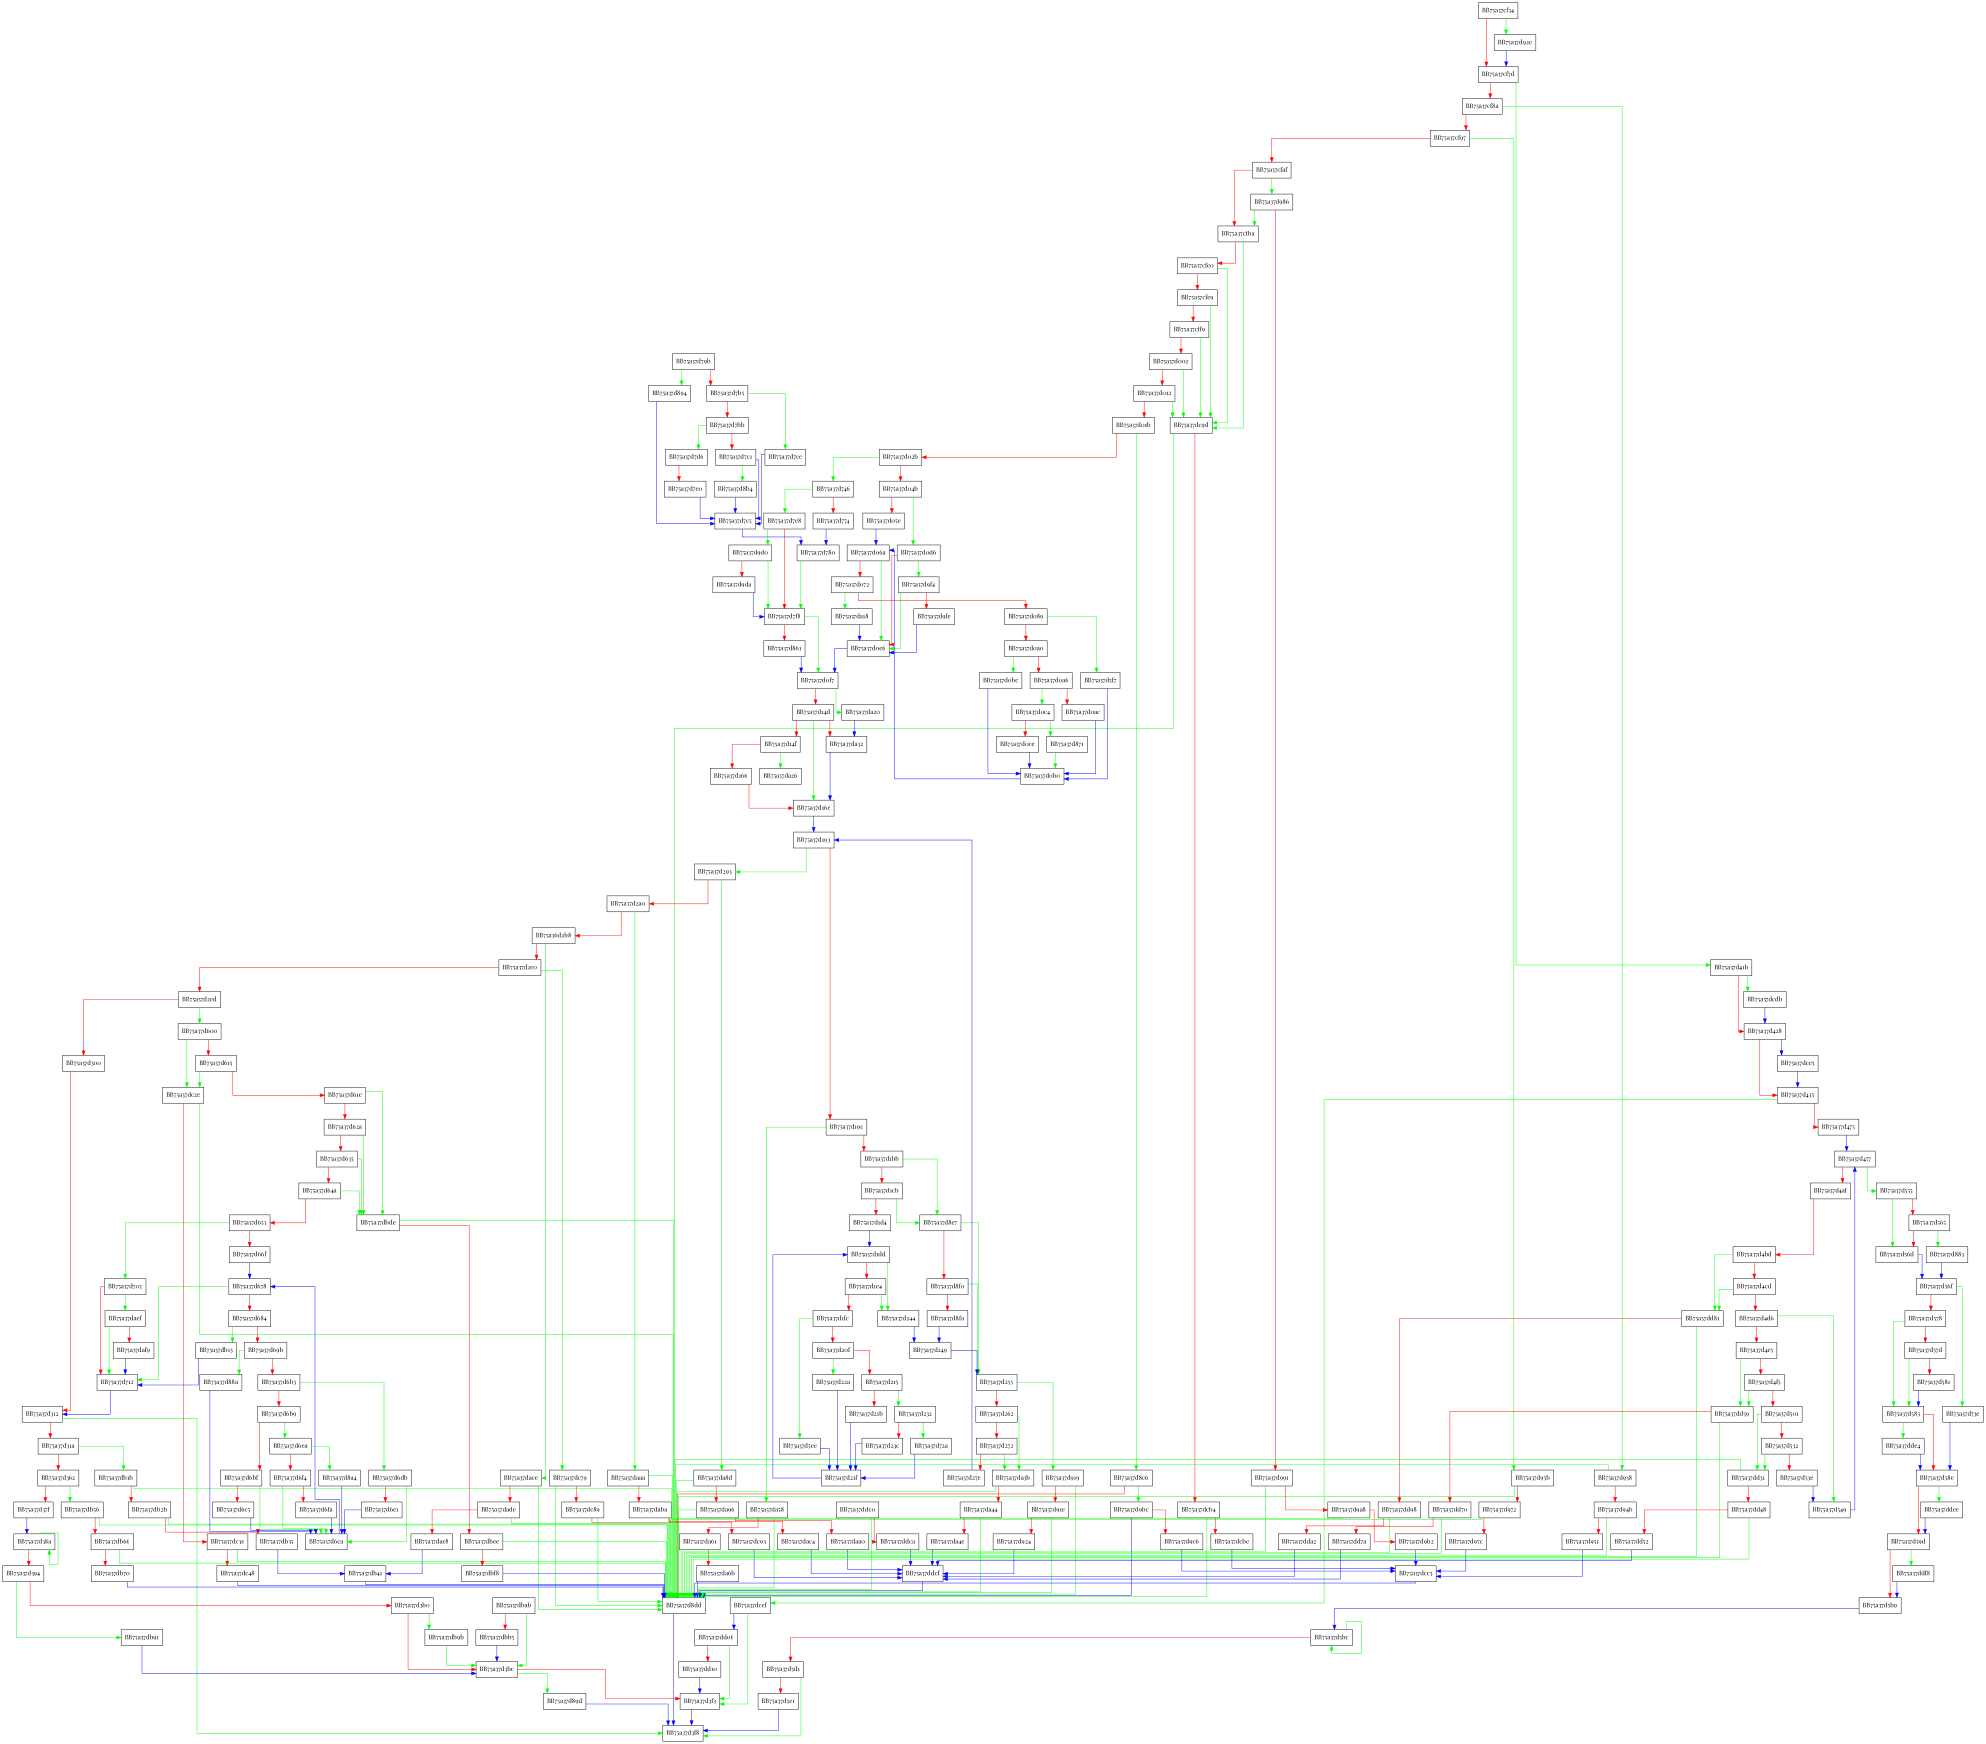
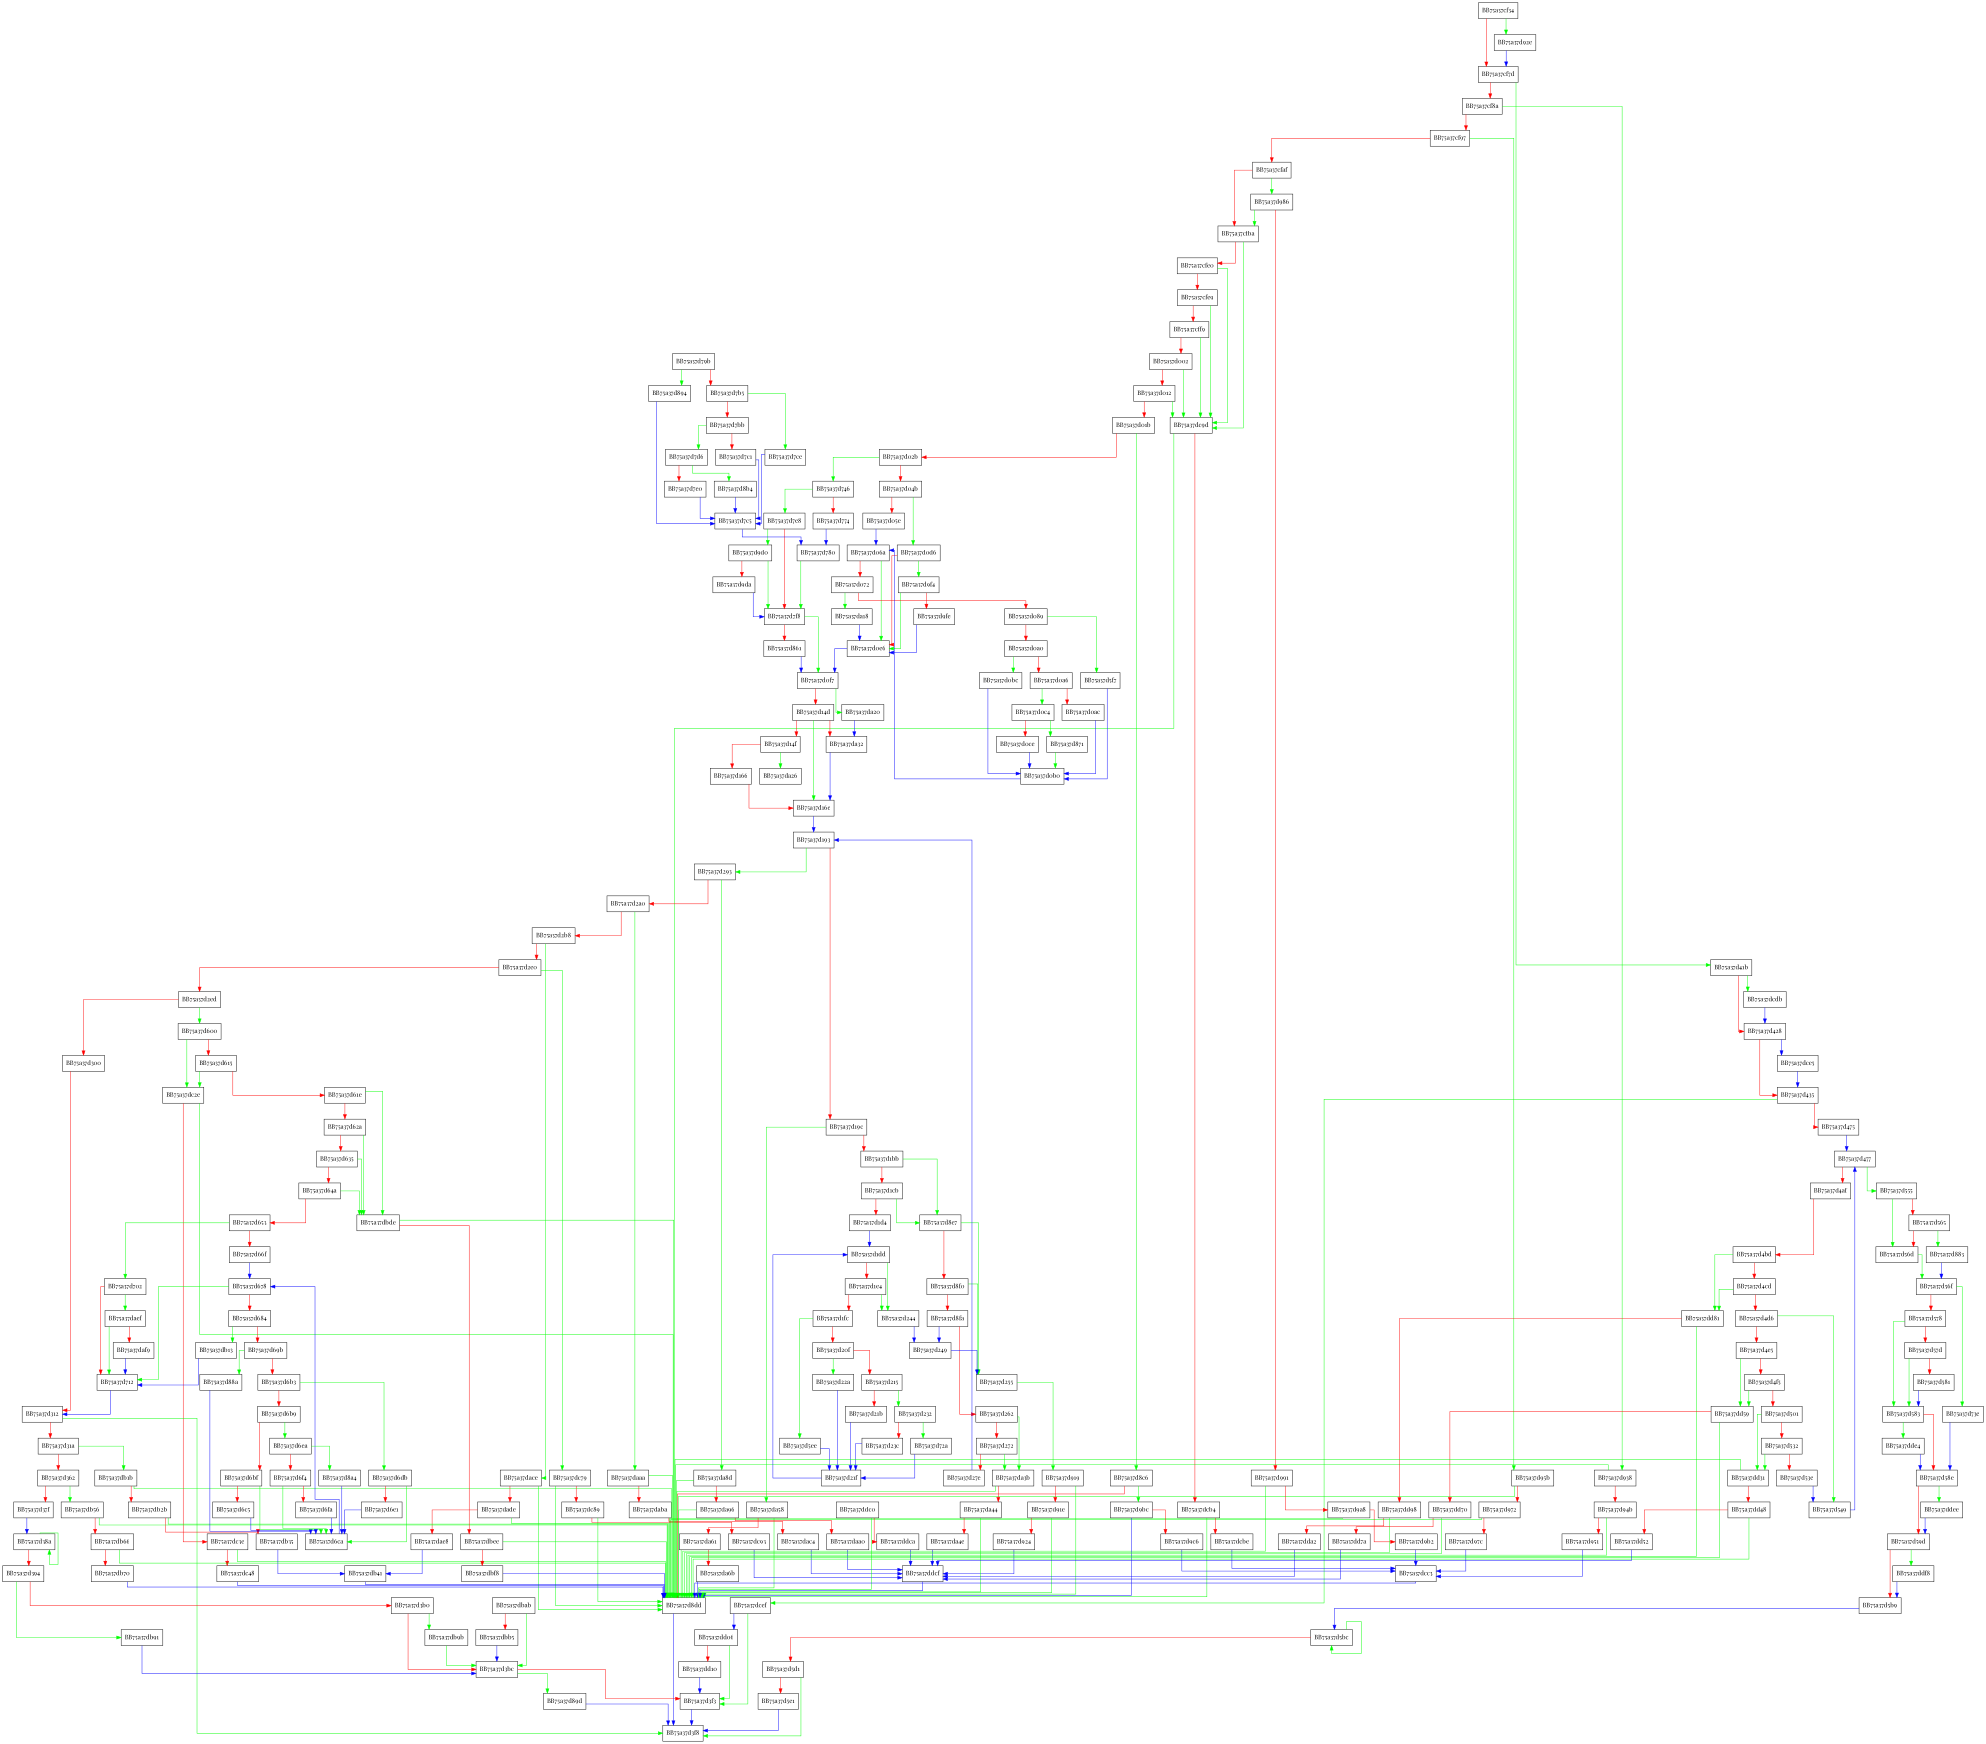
edge "BB75a37d7c1" -> "BB75a37d8b4": now "BB75a37d7d6" -> "BB75a37d8b4"
node "BB75a36d2b8": label "BB75a36d2b8" -> "BB75a37d2b8"
edge "BB75a37d56d" -> "BB75a37d56f": color blue -> green
edge "BB75a37d255" -> "BB75a37d262": now "BB75a37d8fa" -> "BB75a37d262"
